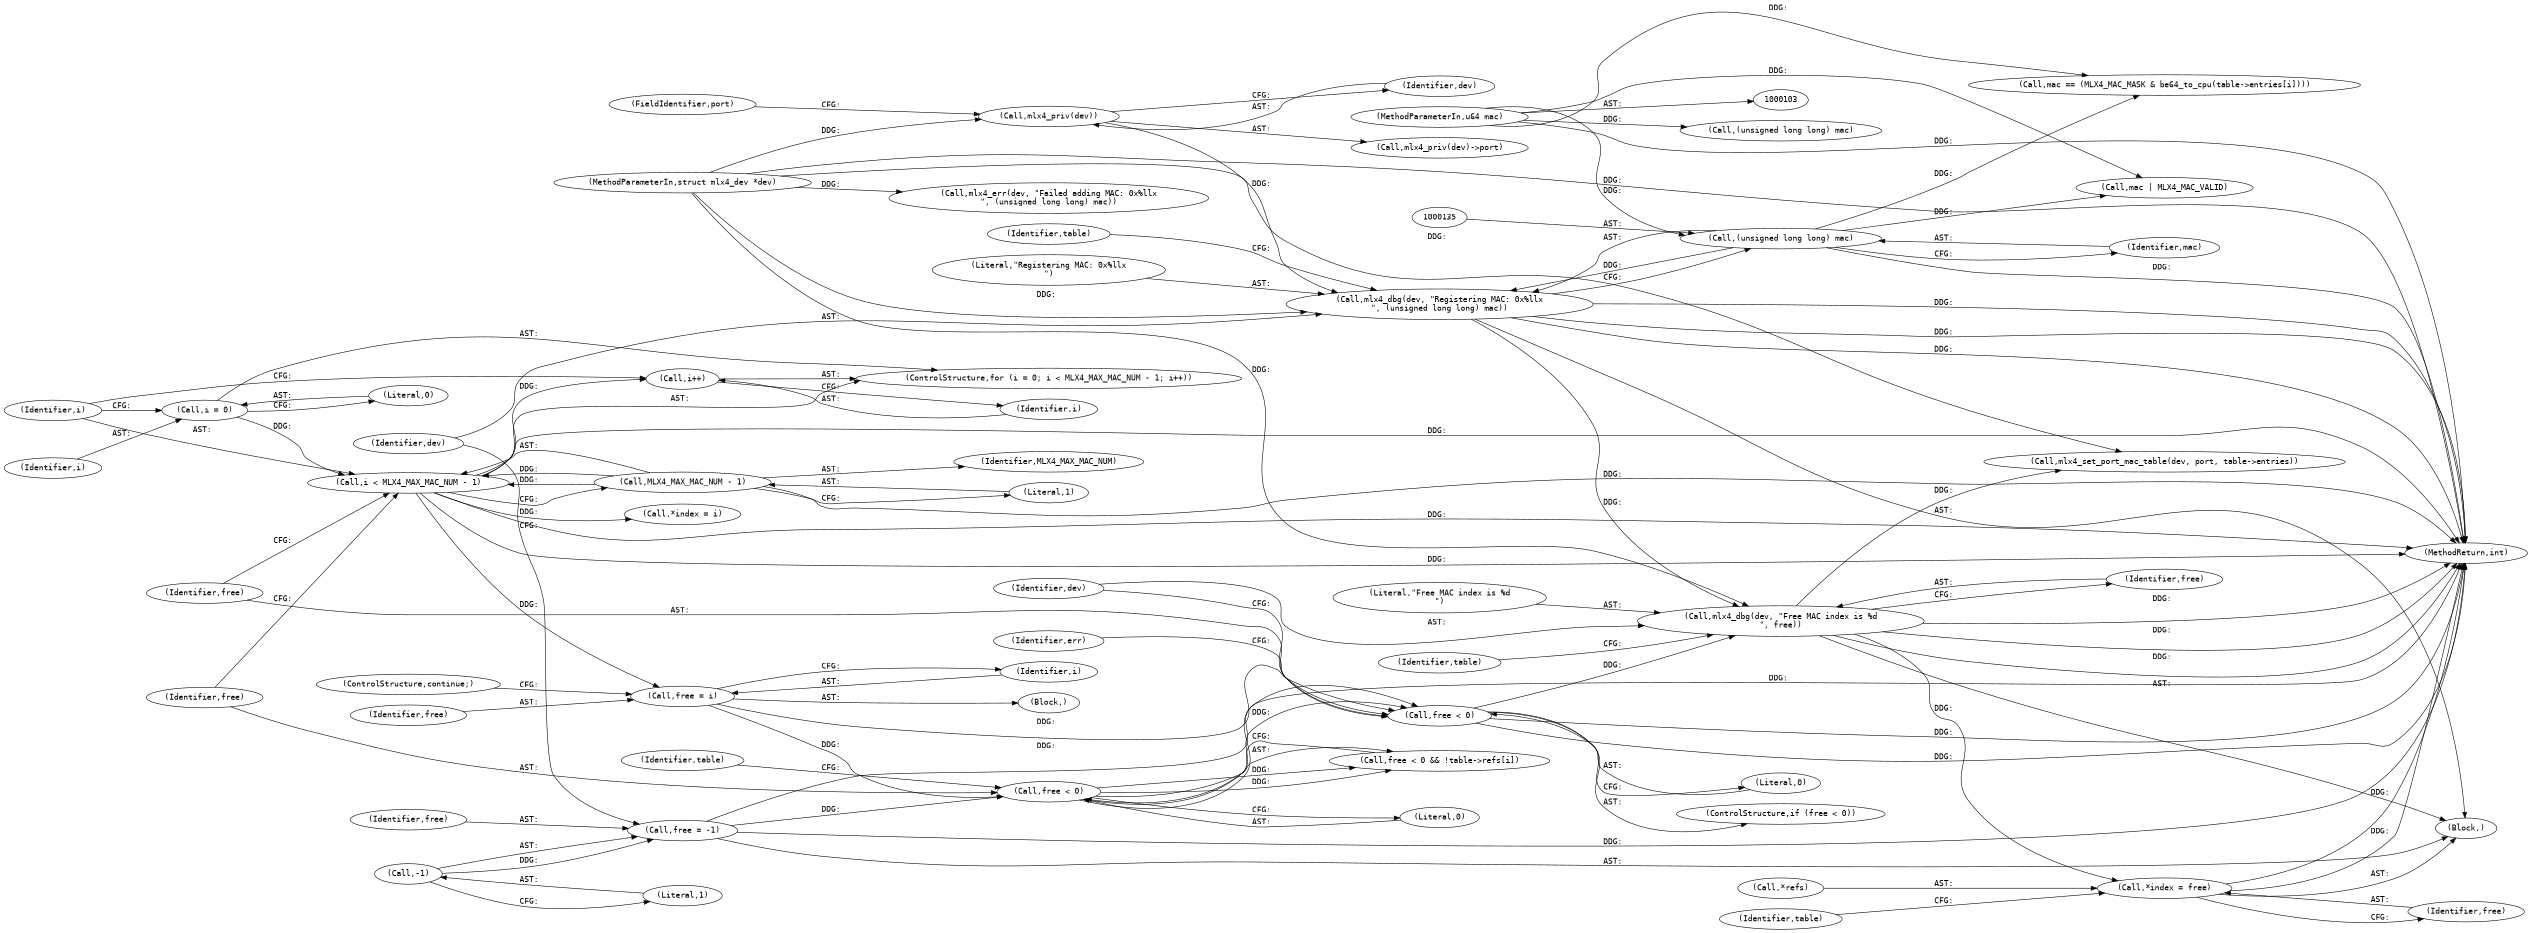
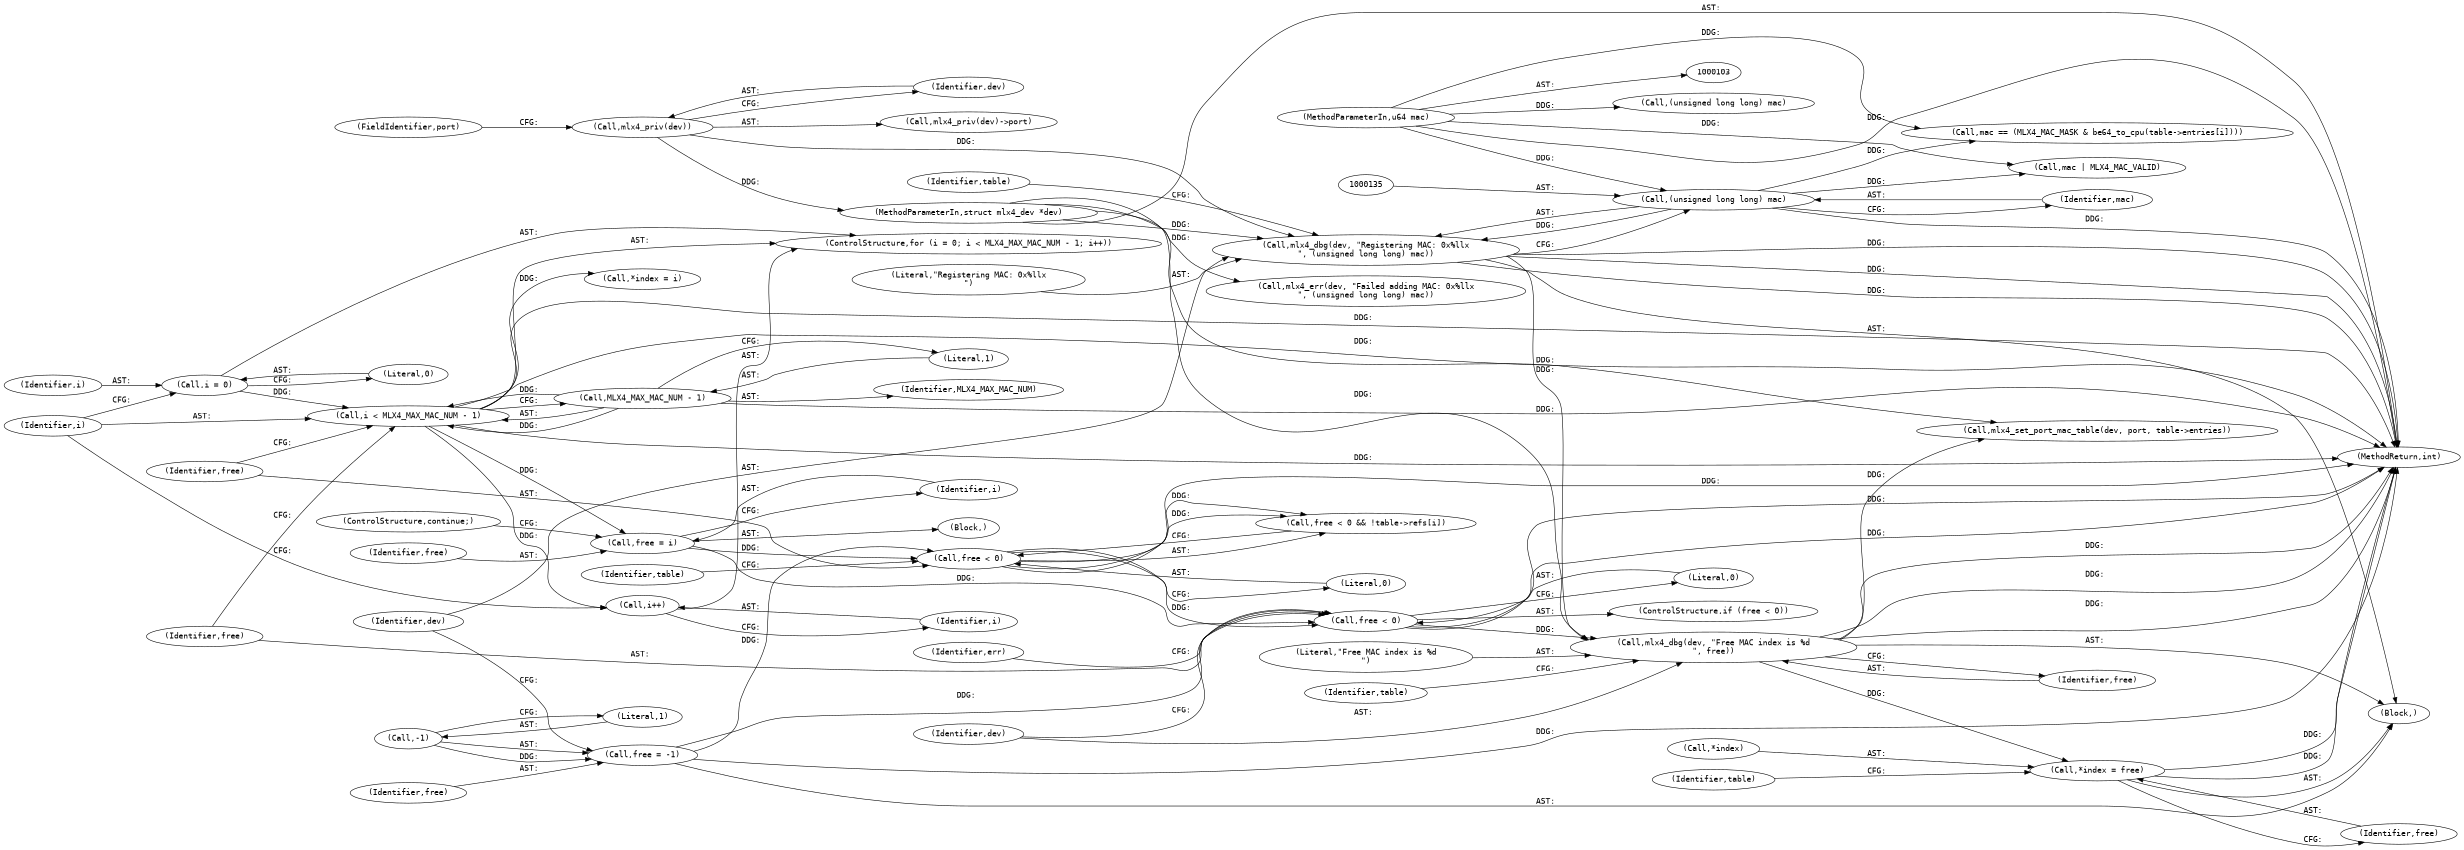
edge "(MethodParameterIn,struct mlx4_dev *dev)" -> "(Call,mlx4_priv(dev))": reversed
edge "(MethodParameterIn,struct mlx4_dev *dev)" -> "(MethodReturn,int)": label "DDG: " -> "AST: "
node "(Call,*refs)": label "(Call,*refs)" -> "(Call,*index)"
